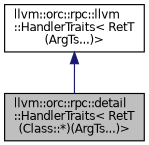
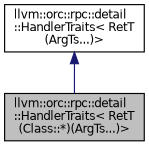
node "llvm::orc::rpc::llvm ::HandlerTraits< RetT (ArgTs...)>": label "llvm::orc::rpc::llvm ::HandlerTraits< RetT (ArgTs...)>" -> "llvm::orc::rpc::detail ::HandlerTraits< RetT (ArgTs...)>"
